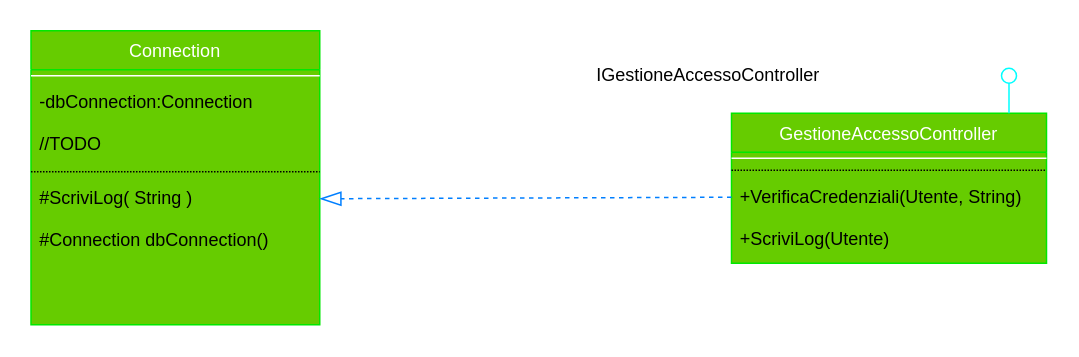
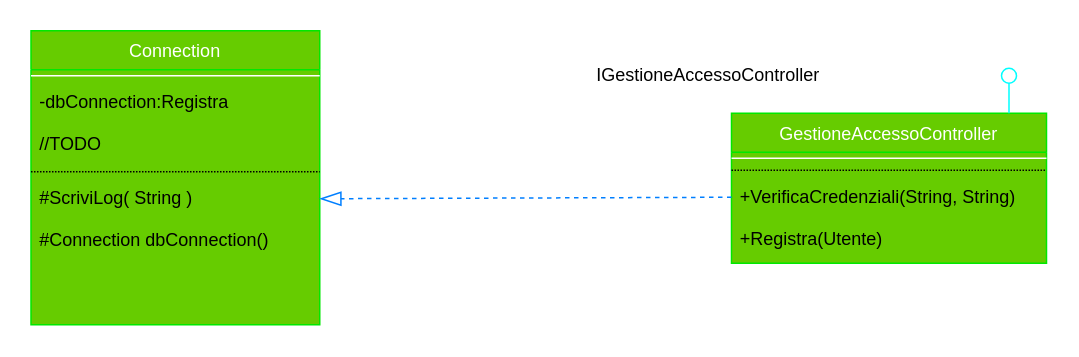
node "-dbConnection:Connection": label "-dbConnection:Connection" -> "-dbConnection:Registra"
node "+VerificaCredenziali(Utente, String)": label "+VerificaCredenziali(Utente, String)" -> "+VerificaCredenziali(String, String)"
node "+ScriviLog(Utente)": label "+ScriviLog(Utente)" -> "+Registra(Utente)"
